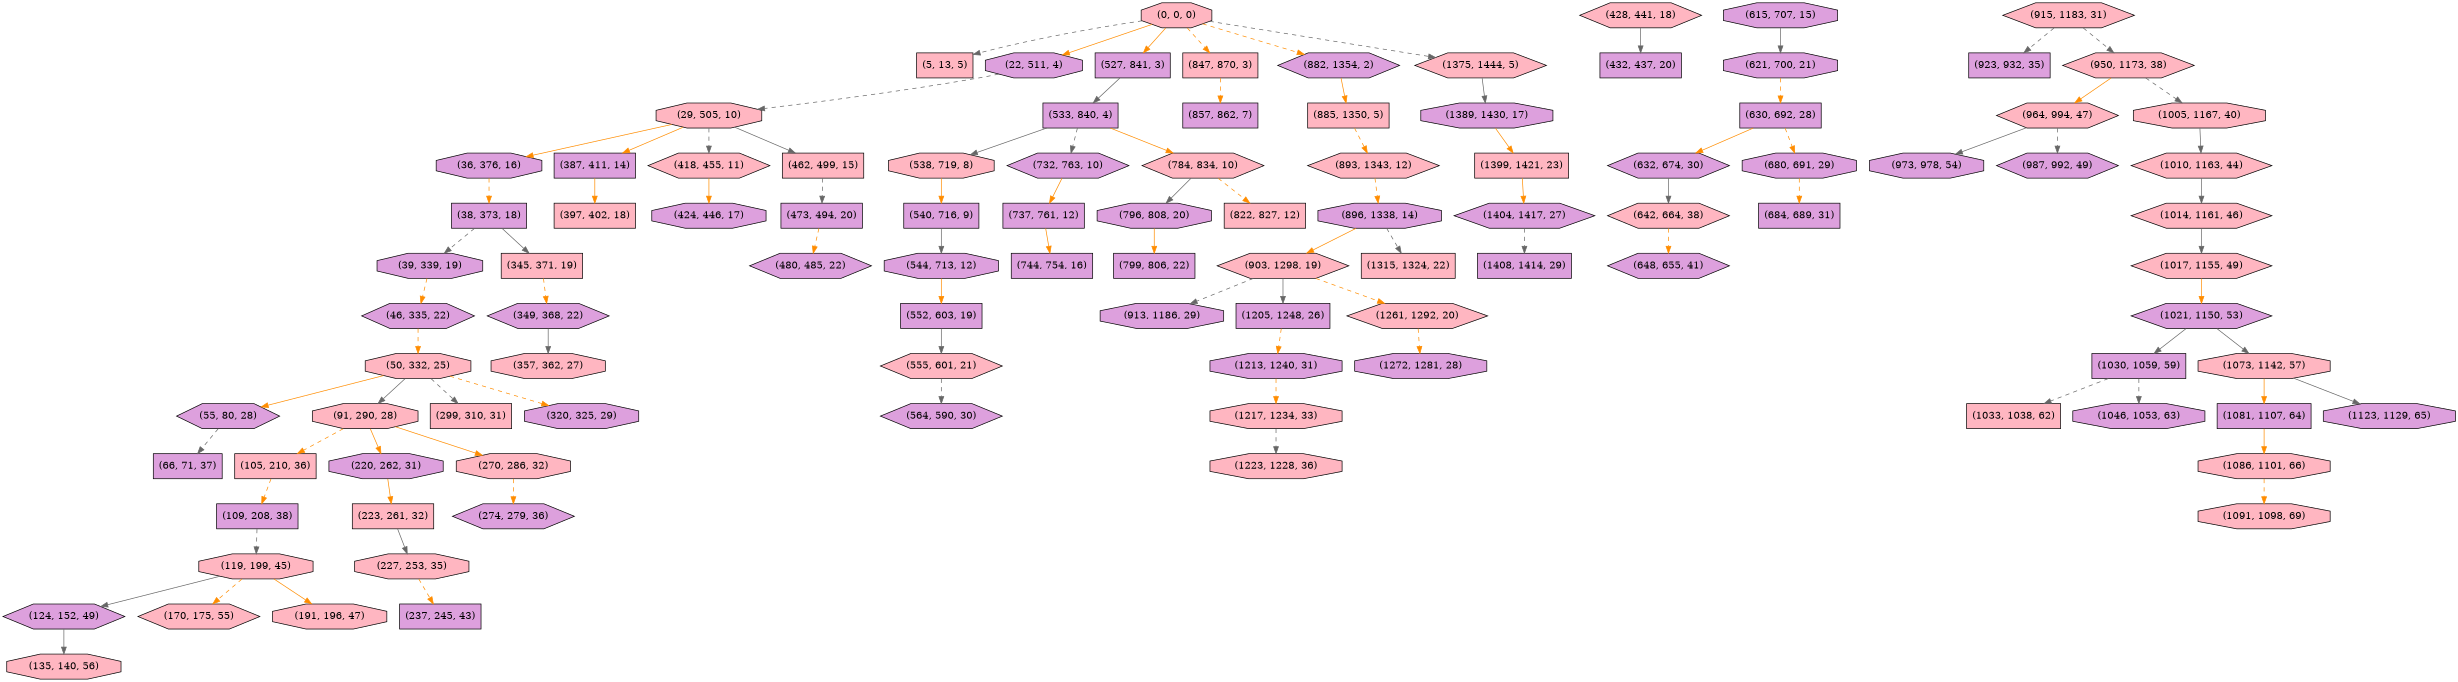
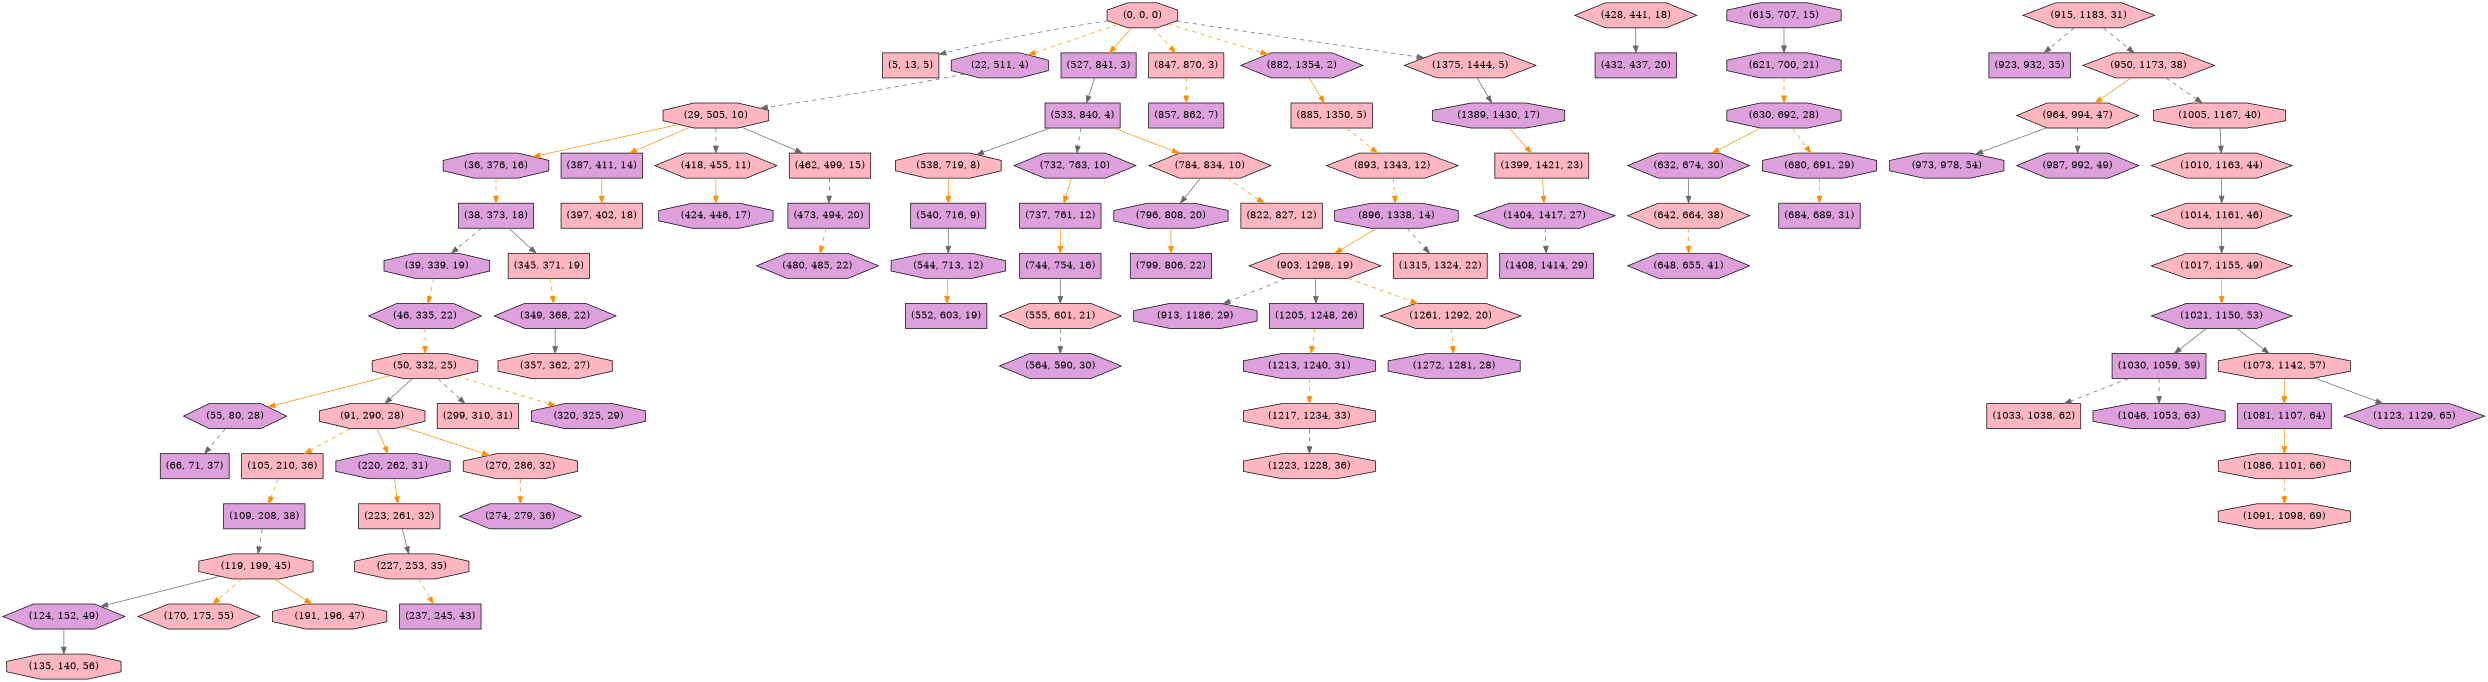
edge "(0, 0, 0)" -> "(22, 511, 4)": style solid -> dashed
node "(630, 692, 28)": shape box -> octagon
edge "(552, 603, 19)" -> "(555, 601, 21)": now "(744, 754, 16)" -> "(555, 601, 21)"
node "(1123, 1129, 65)": shape octagon -> hexagon
